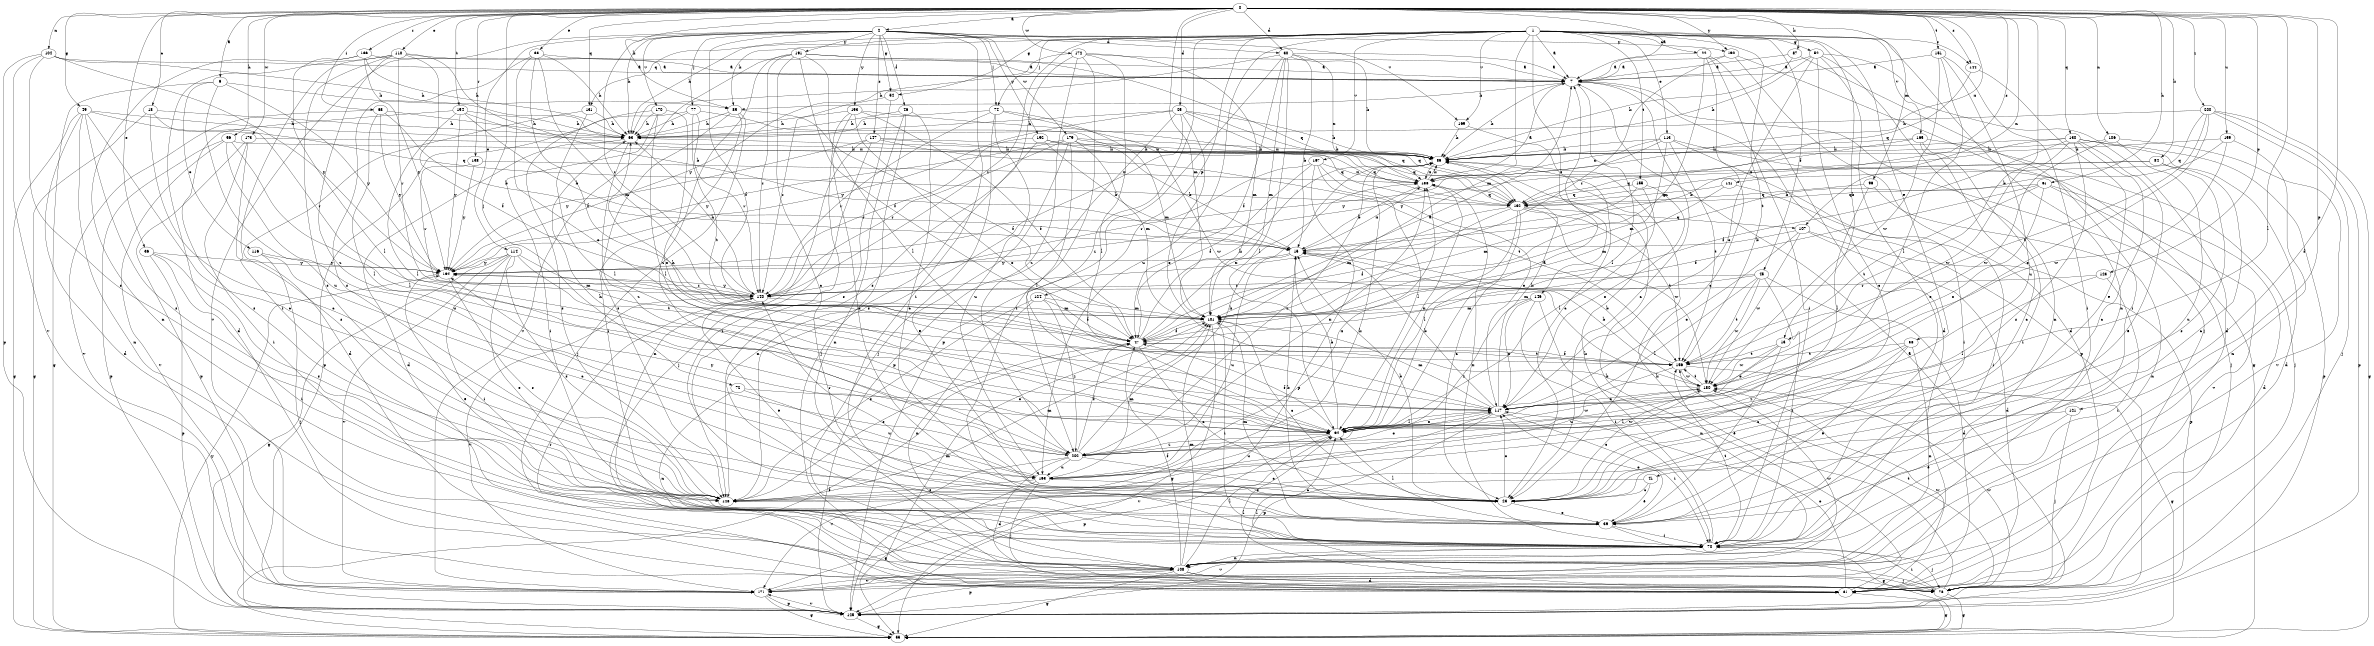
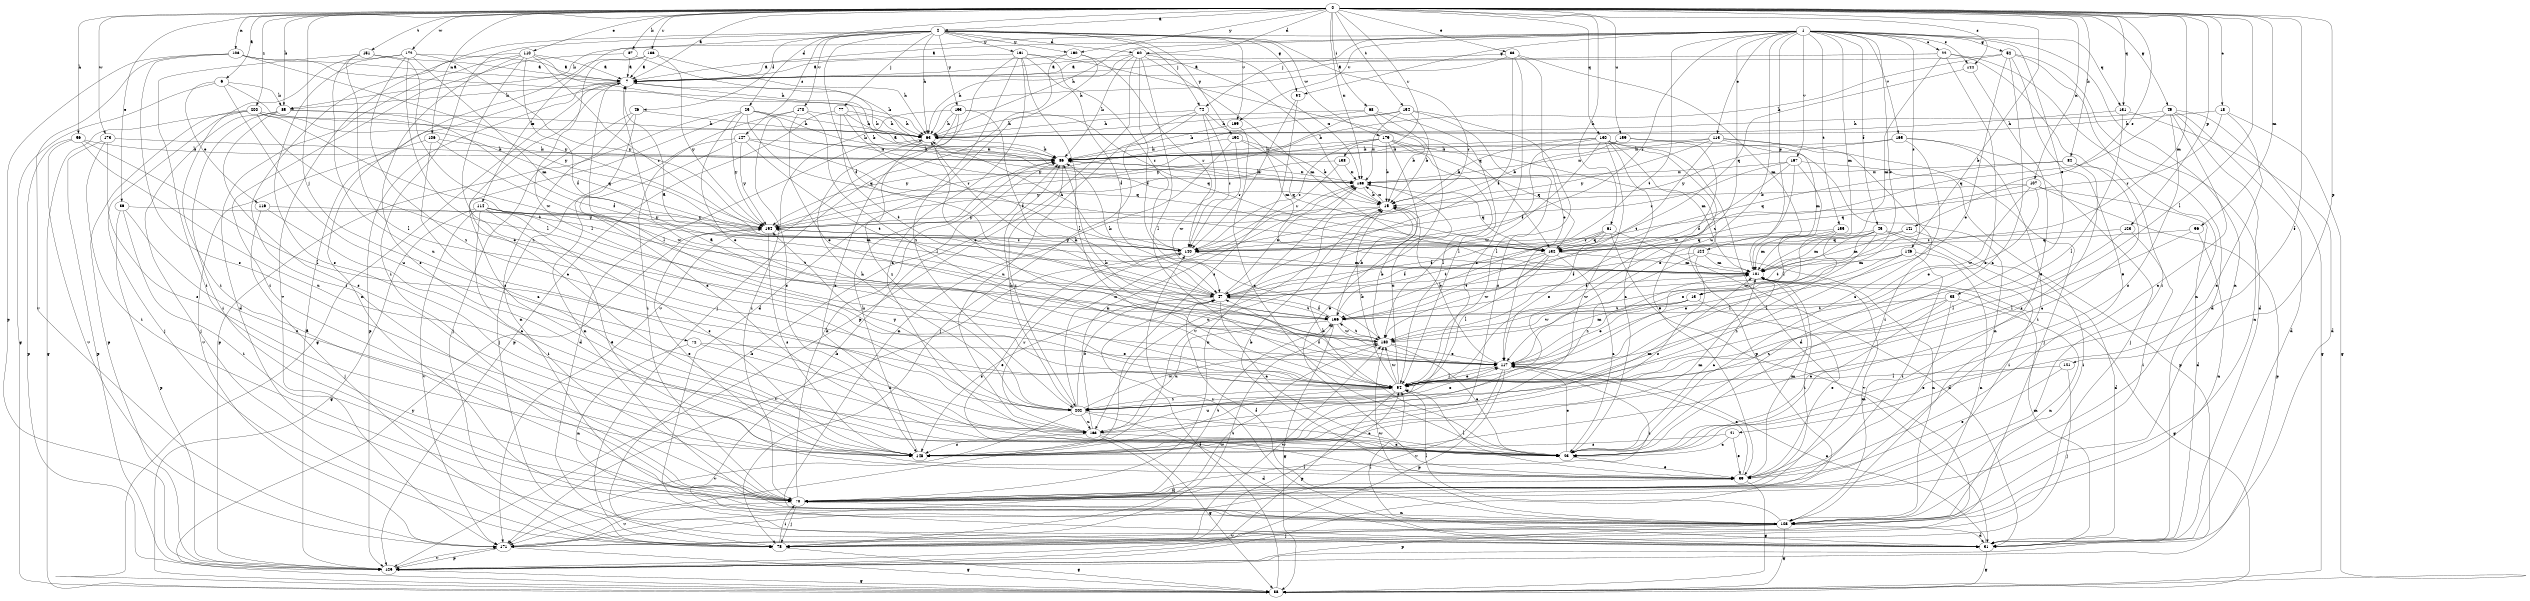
node "104": label "104" -> "103"
edge "132" -> "107": reversed
edge "130" -> "148": label "s" -> "w"
edge "106" -> "23": label "u" -> "c"
